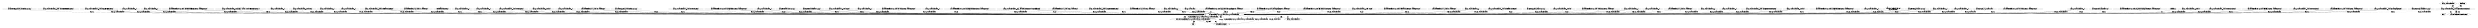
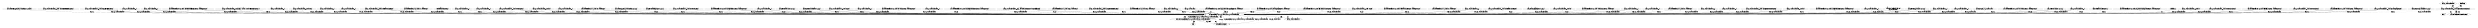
node "(Call,StartBootEncryptionSetup (DeviceObject, Irp, irpSp))": label "(Call,StartBootEncryptionSetup (DeviceObject, Irp, irpSp))" -> "(Call,StartBootEncryptionSetup (DeviceObject, Irp, ntStatus))"
node "(Call,GetBootLoaderFingerprint (Irp, irpSp))": added
node "(Call,GetDecoySystemWipeStatus (Irp, irpSp))": label "(Call,GetDecoySystemWipeStatus (Irp, irpSp))" -> "(Call,GetWarningFlagsRequest (Irp, irpSp))"
node "(Call,WriteBootDriveSector (Irp, irpSp))": added
node "(Call,IoGetCurrentIrpStackLocation (Irp))": label "(Call,IoGetCurrentIrpStackLocation (Irp))" -> "(Call,ProbeRealDriveSizeRequest (Irp))"
